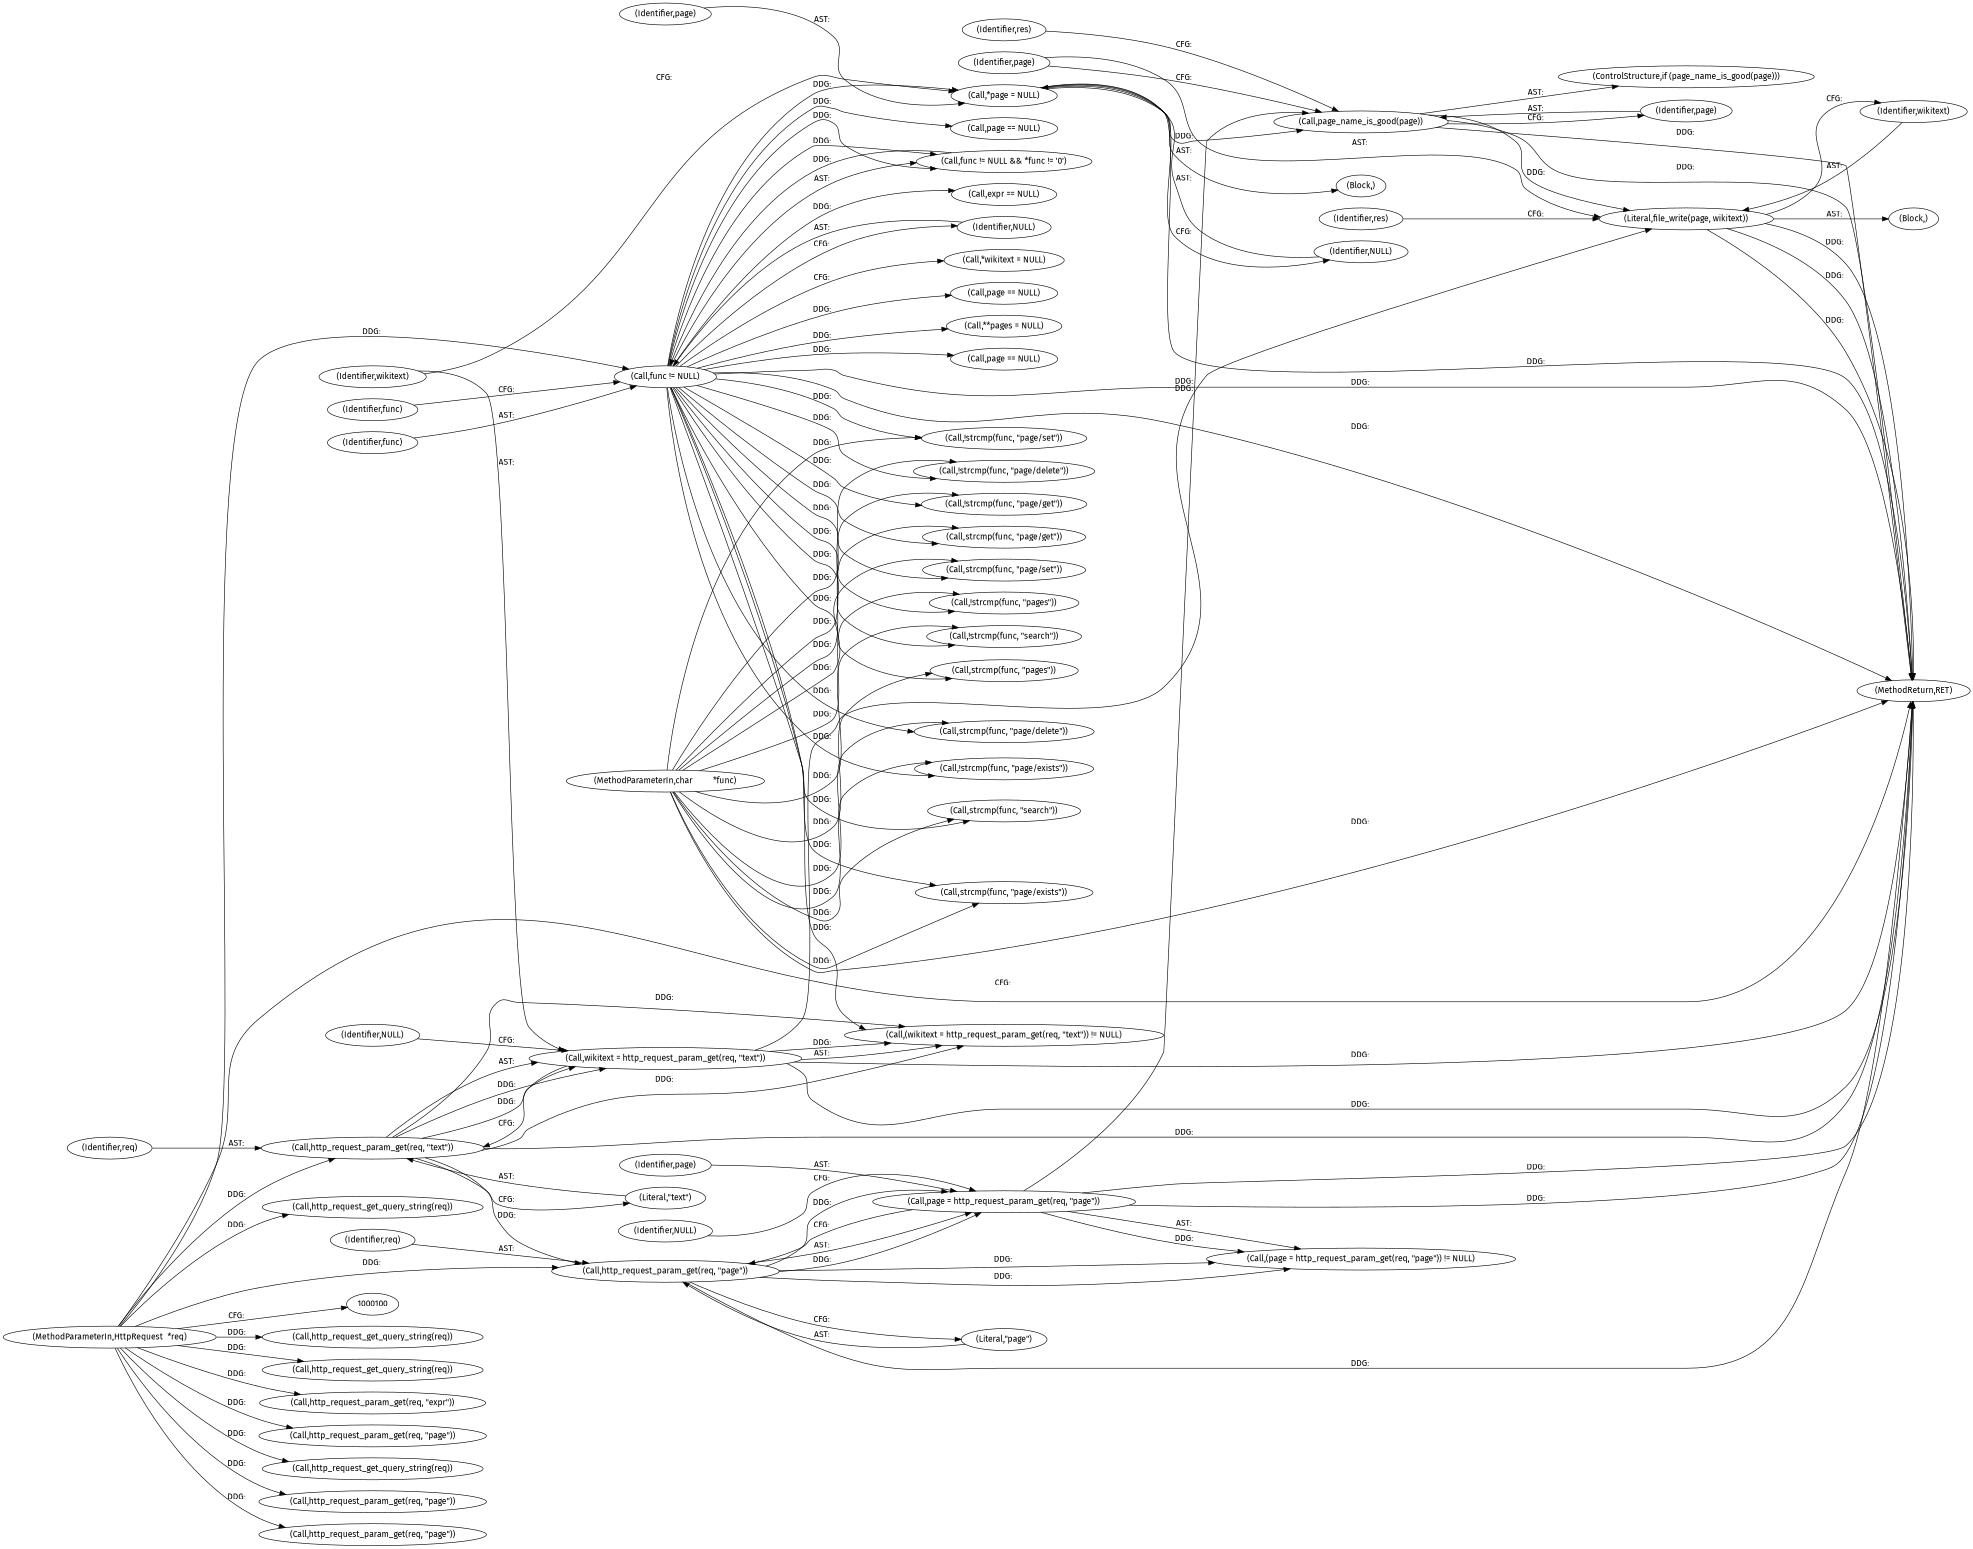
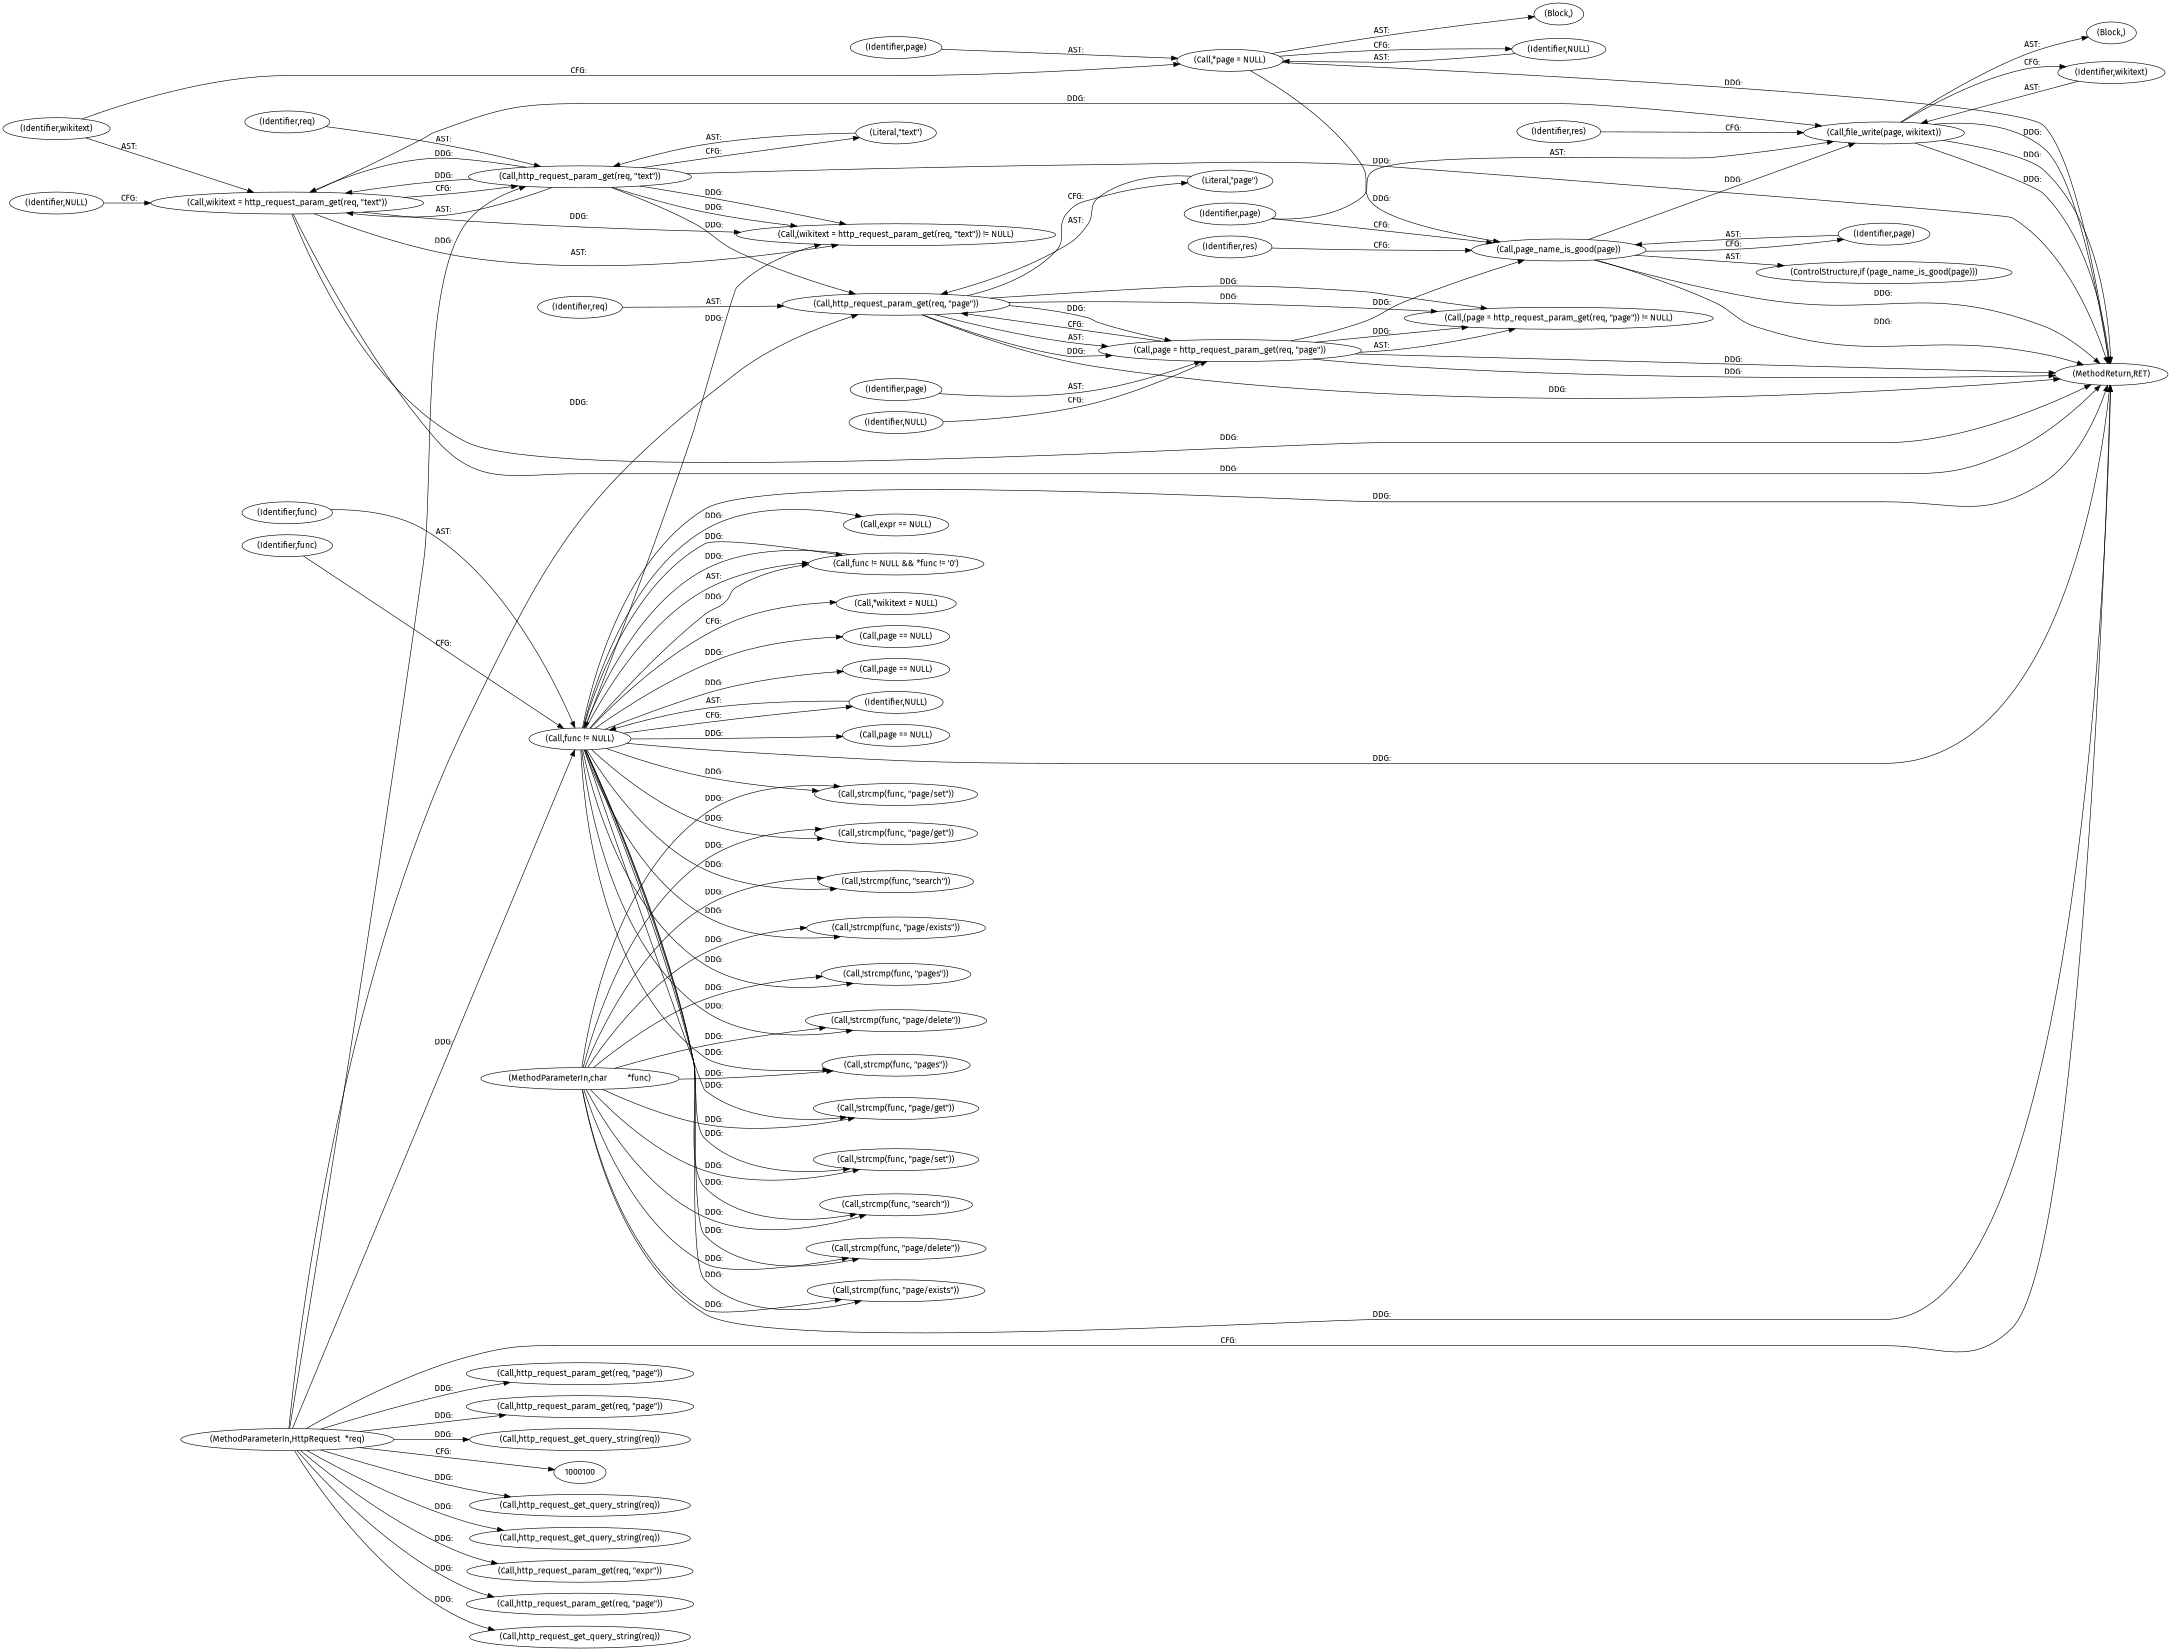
edge "(Call,func != NULL)" -> "(Call,*page = NULL)": removed, label "DDG:"
node "(Literal,file_write(page, wikitext))": label "(Literal,file_write(page, wikitext))" -> "(Call,file_write(page, wikitext))"
node "(Call,**pages = NULL)": removed
